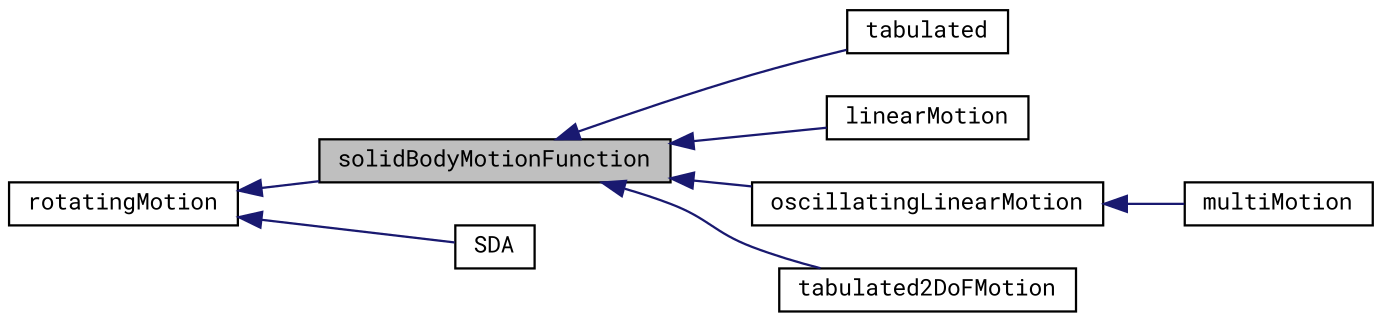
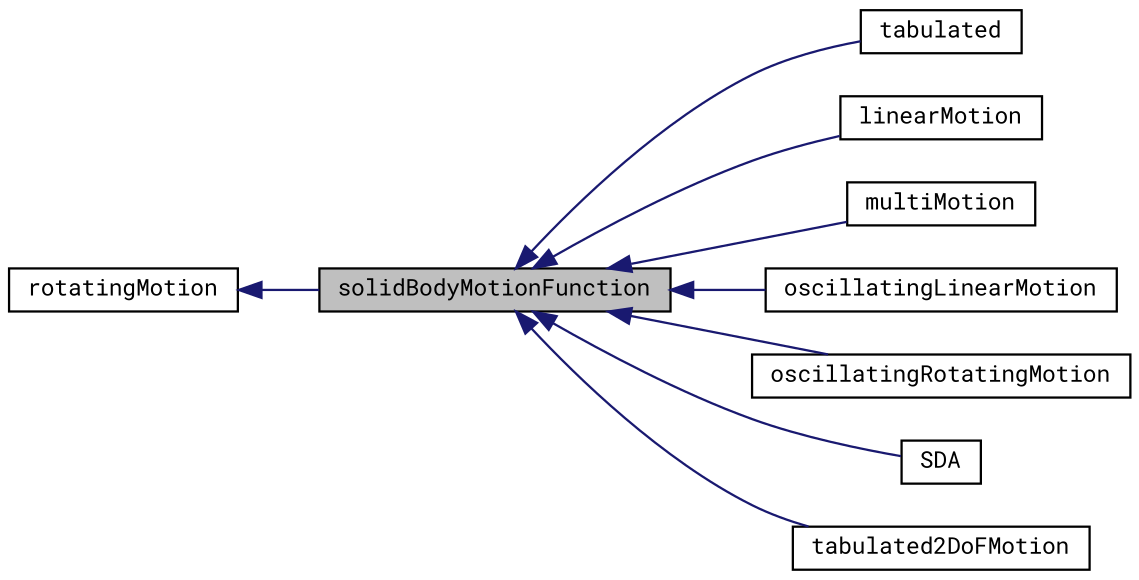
edge "multiMotion" -> "oscillatingLinearMotion": now "multiMotion" -> "solidBodyMotionFunction"
edge "SDA" -> "rotatingMotion": now "SDA" -> "solidBodyMotionFunction"
node "oscillatingRotatingMotion": added
